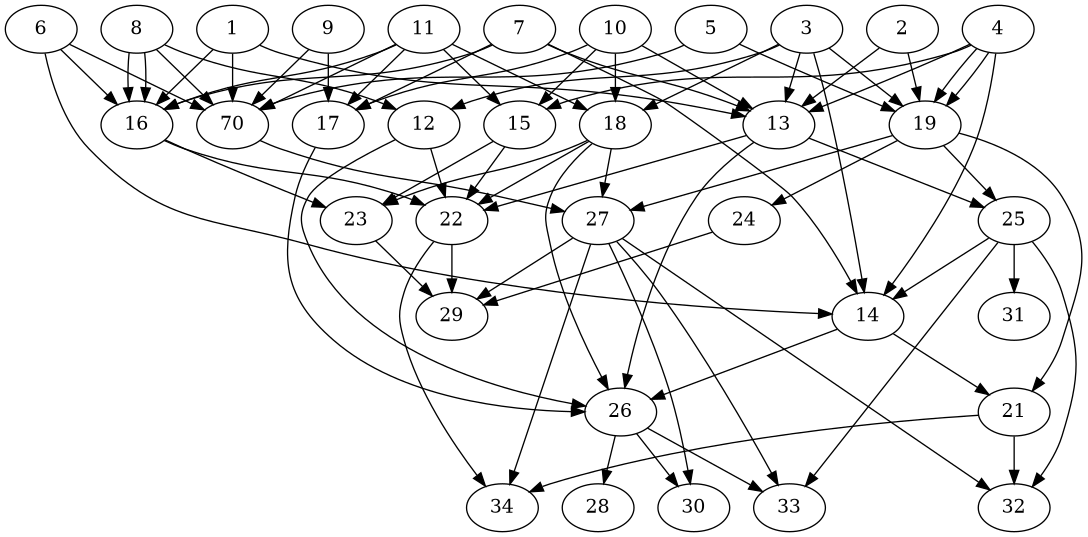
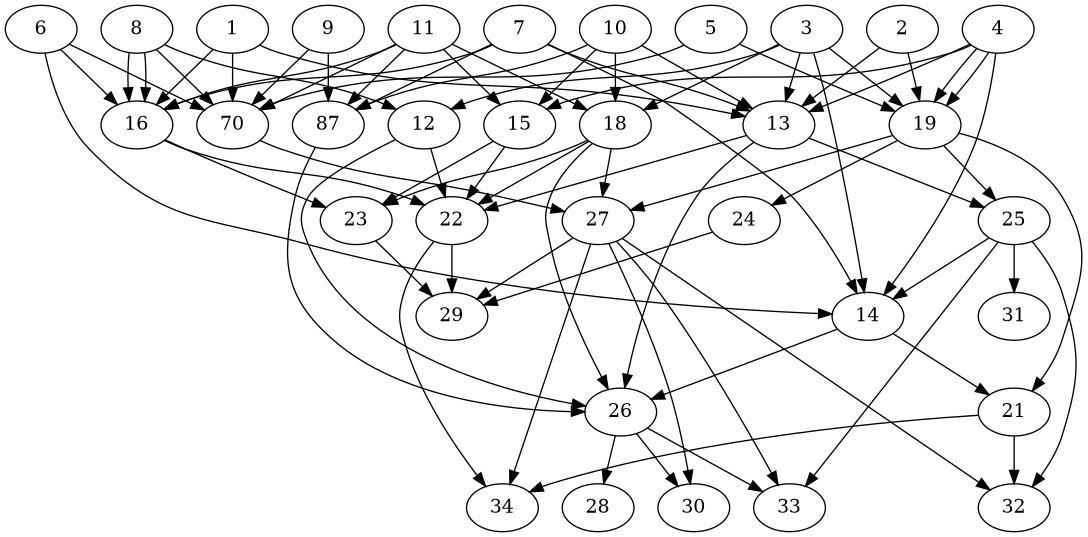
node "17": label "17" -> "87"
